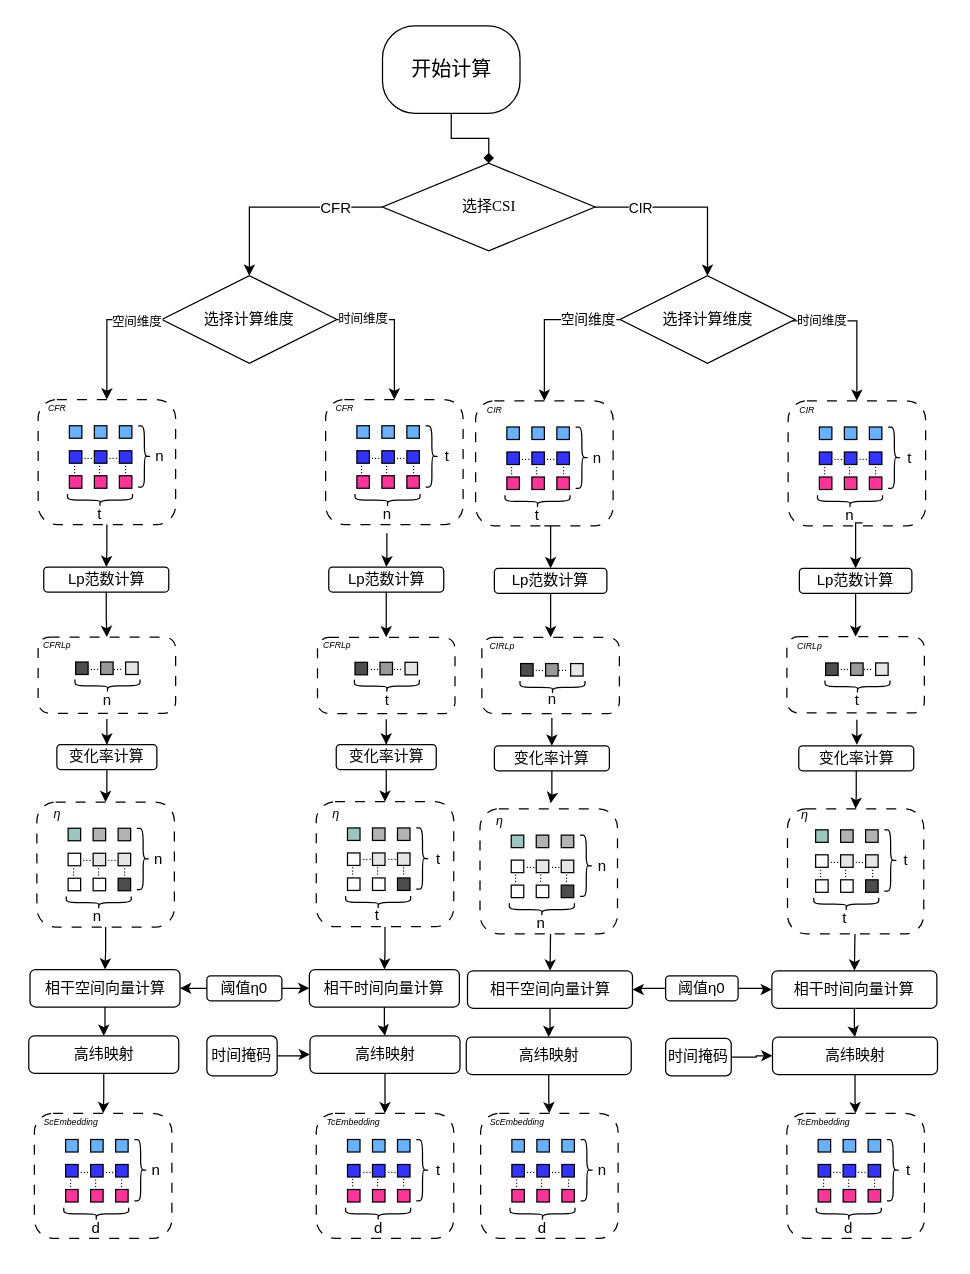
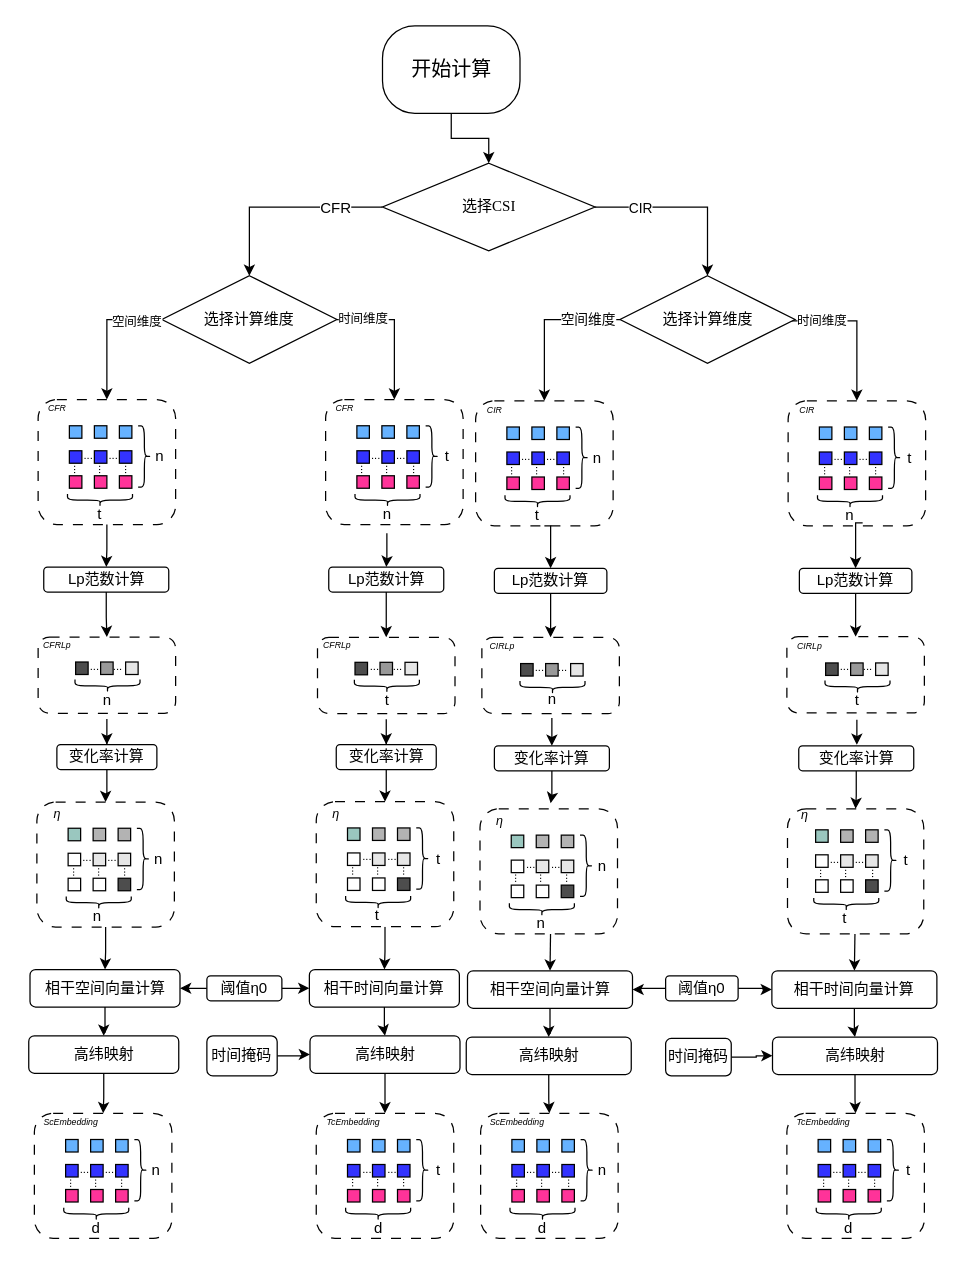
edge "开始计算" -> "选择CSI": arrowhead diamond -> classic
